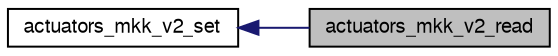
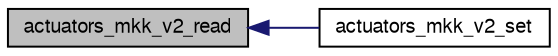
edge "actuators_mkk_v2_read" -> "actuators_mkk_v2_set": reversed
